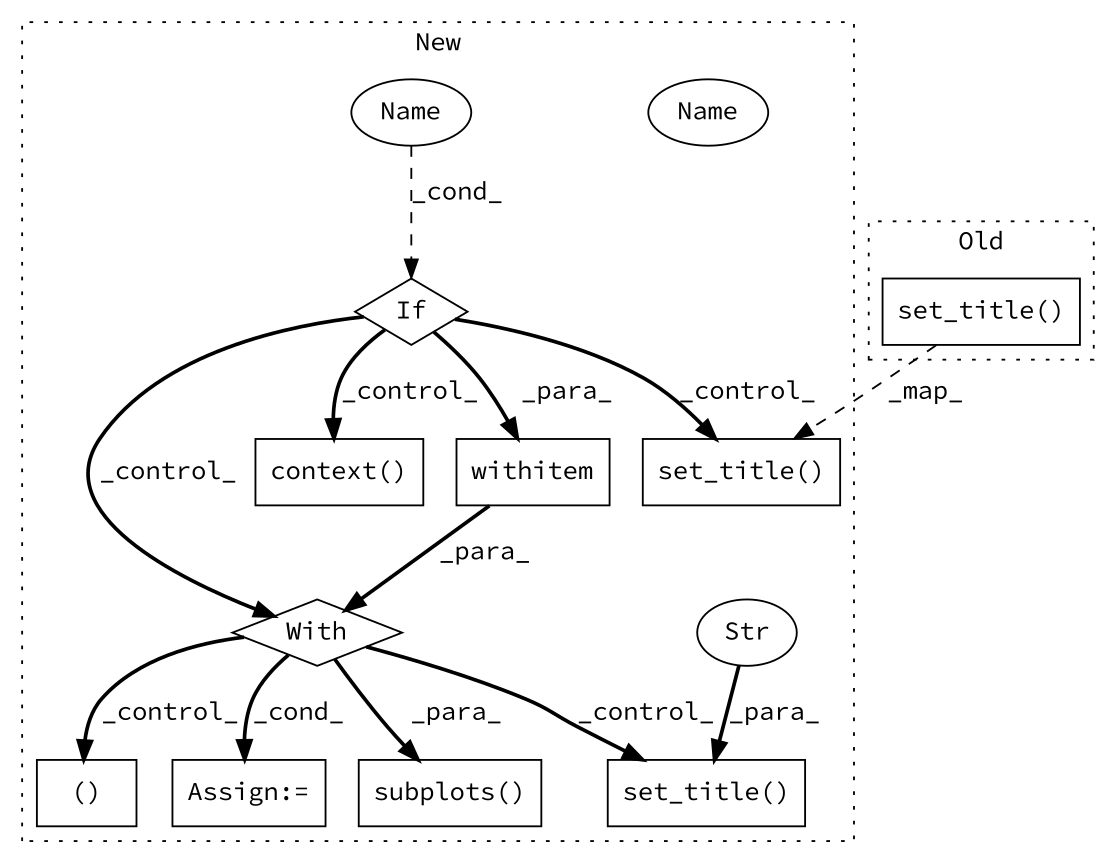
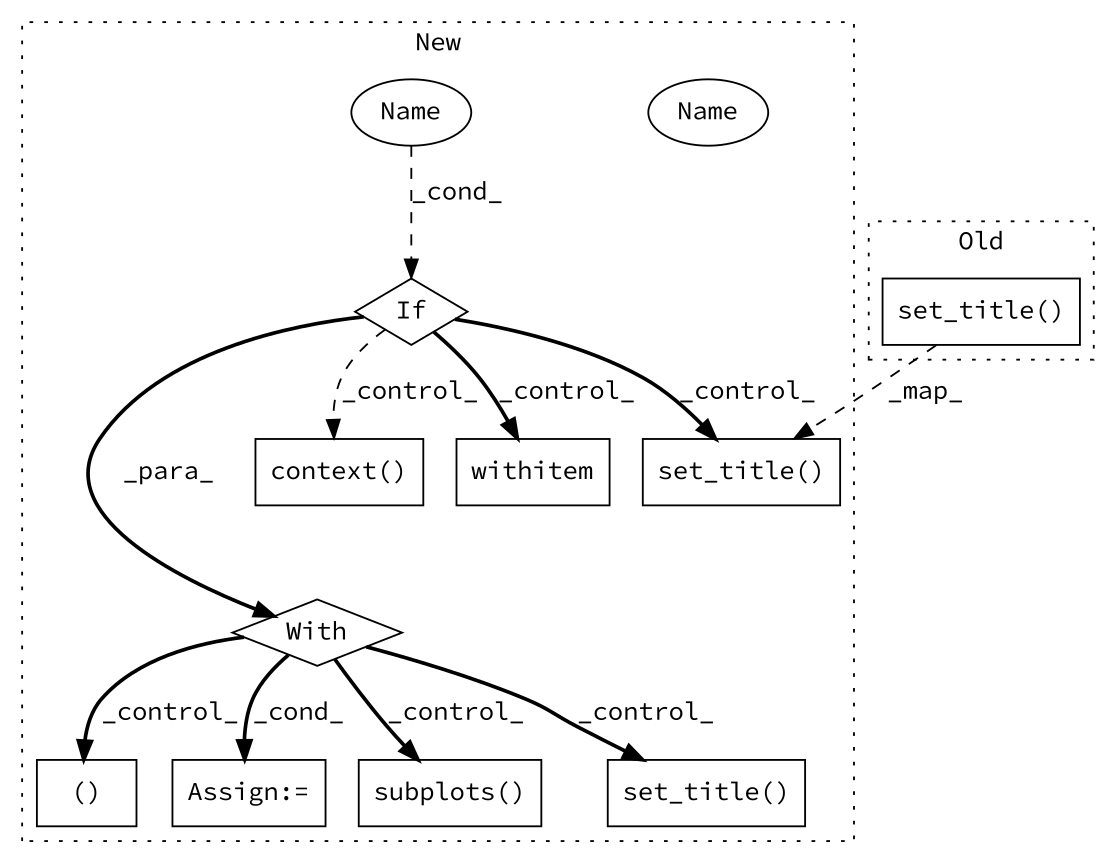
edge "If" -> "context()": style bold -> dashed
edge "If" -> "withitem": label "_para_" -> "_control_"
edge "If" -> "With": label "_control_" -> "_para_"
edge "withitem" -> "With": removed, label "_para_"
node "Str": removed
edge "With" -> "subplots()": label "_para_" -> "_control_"
